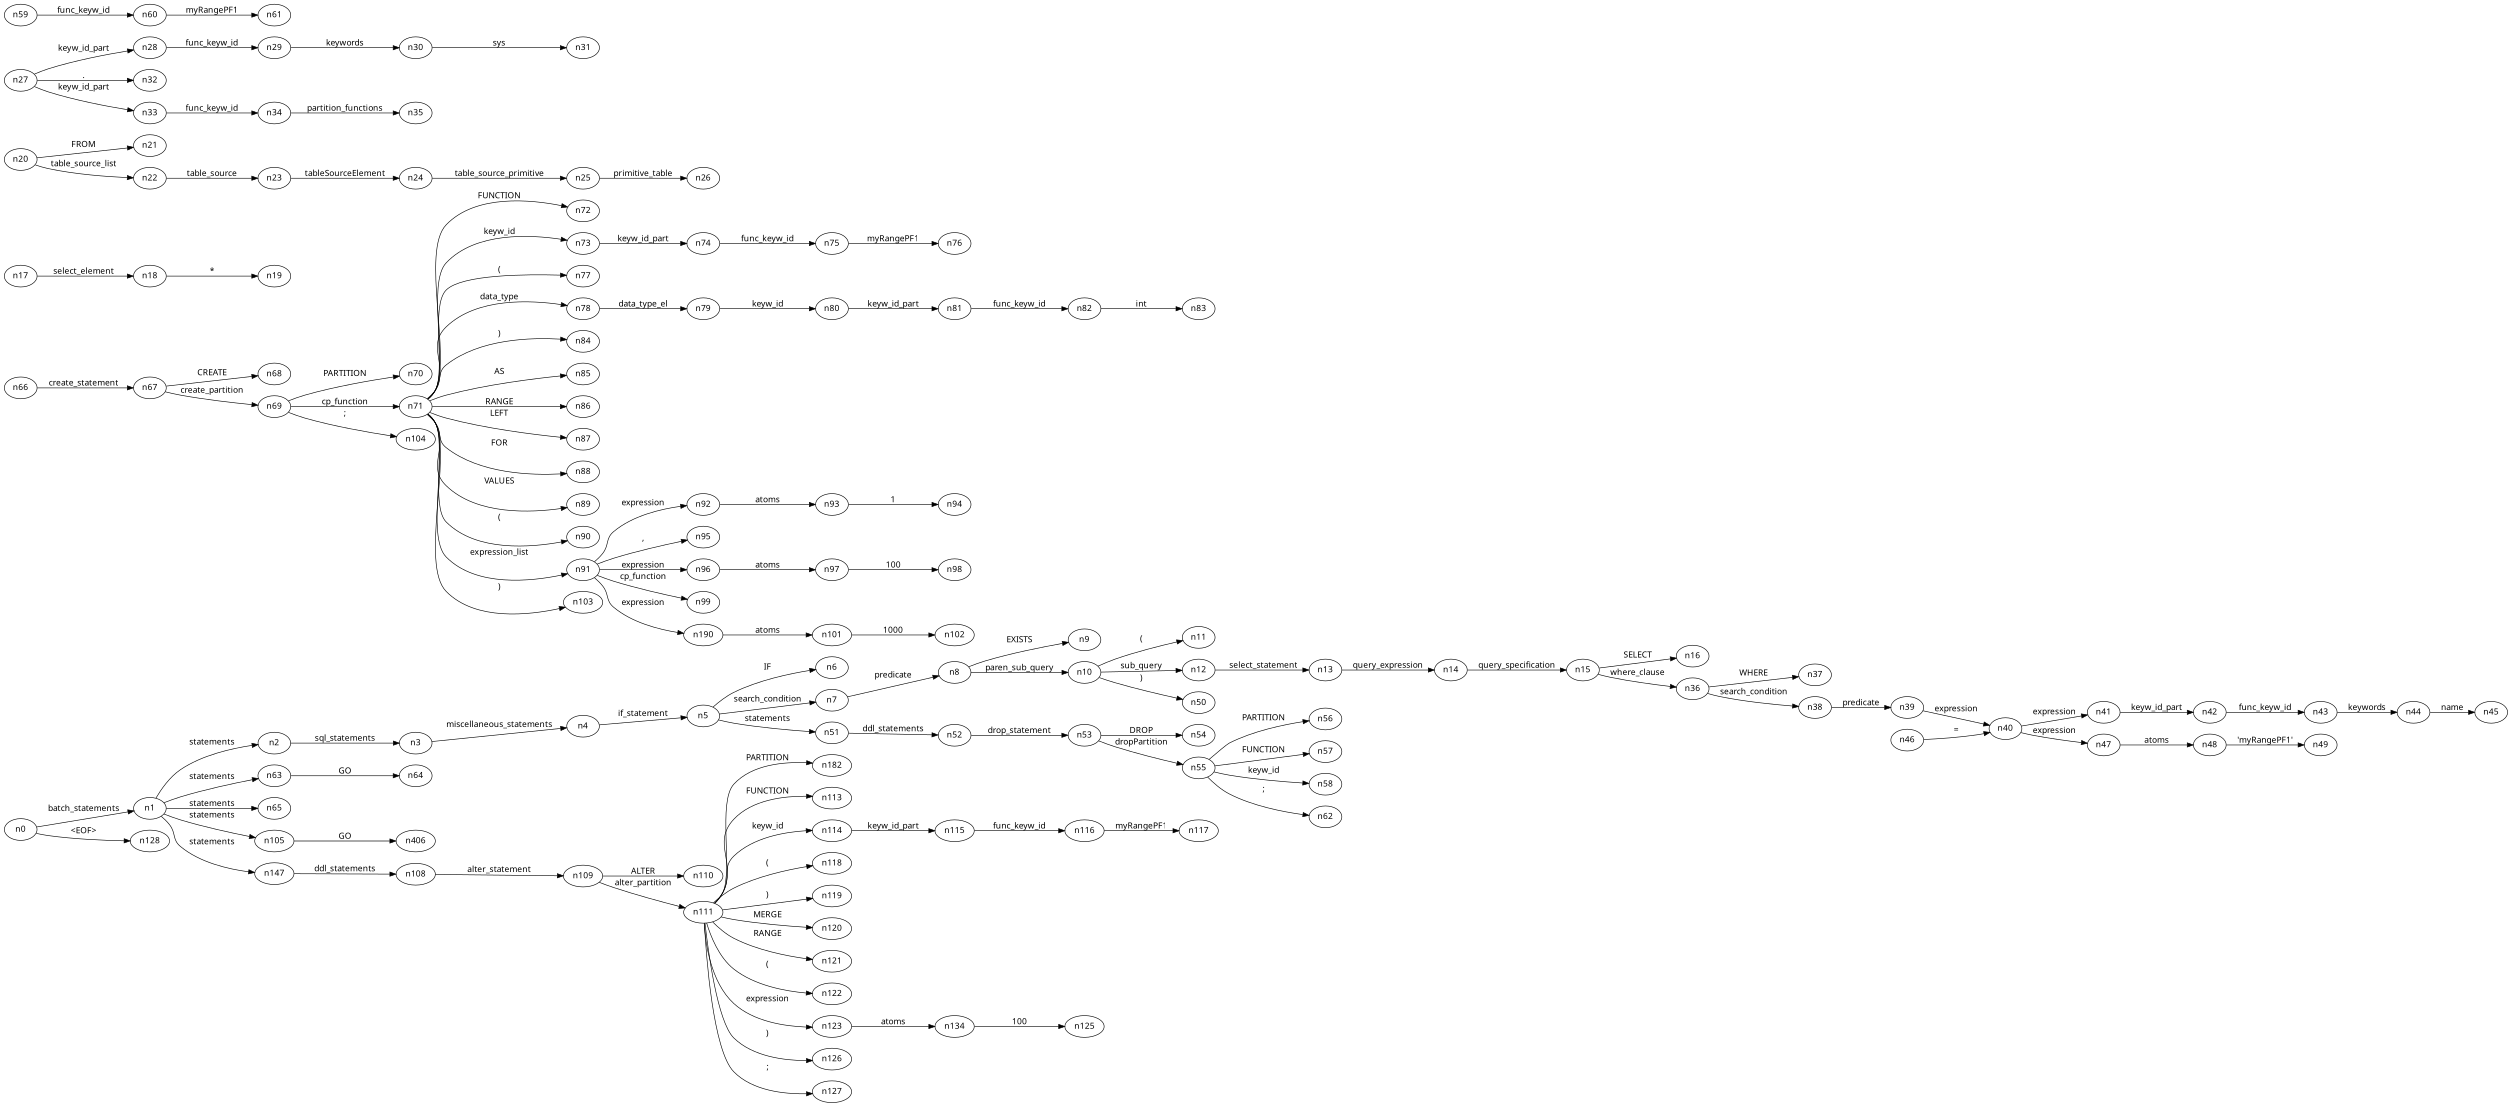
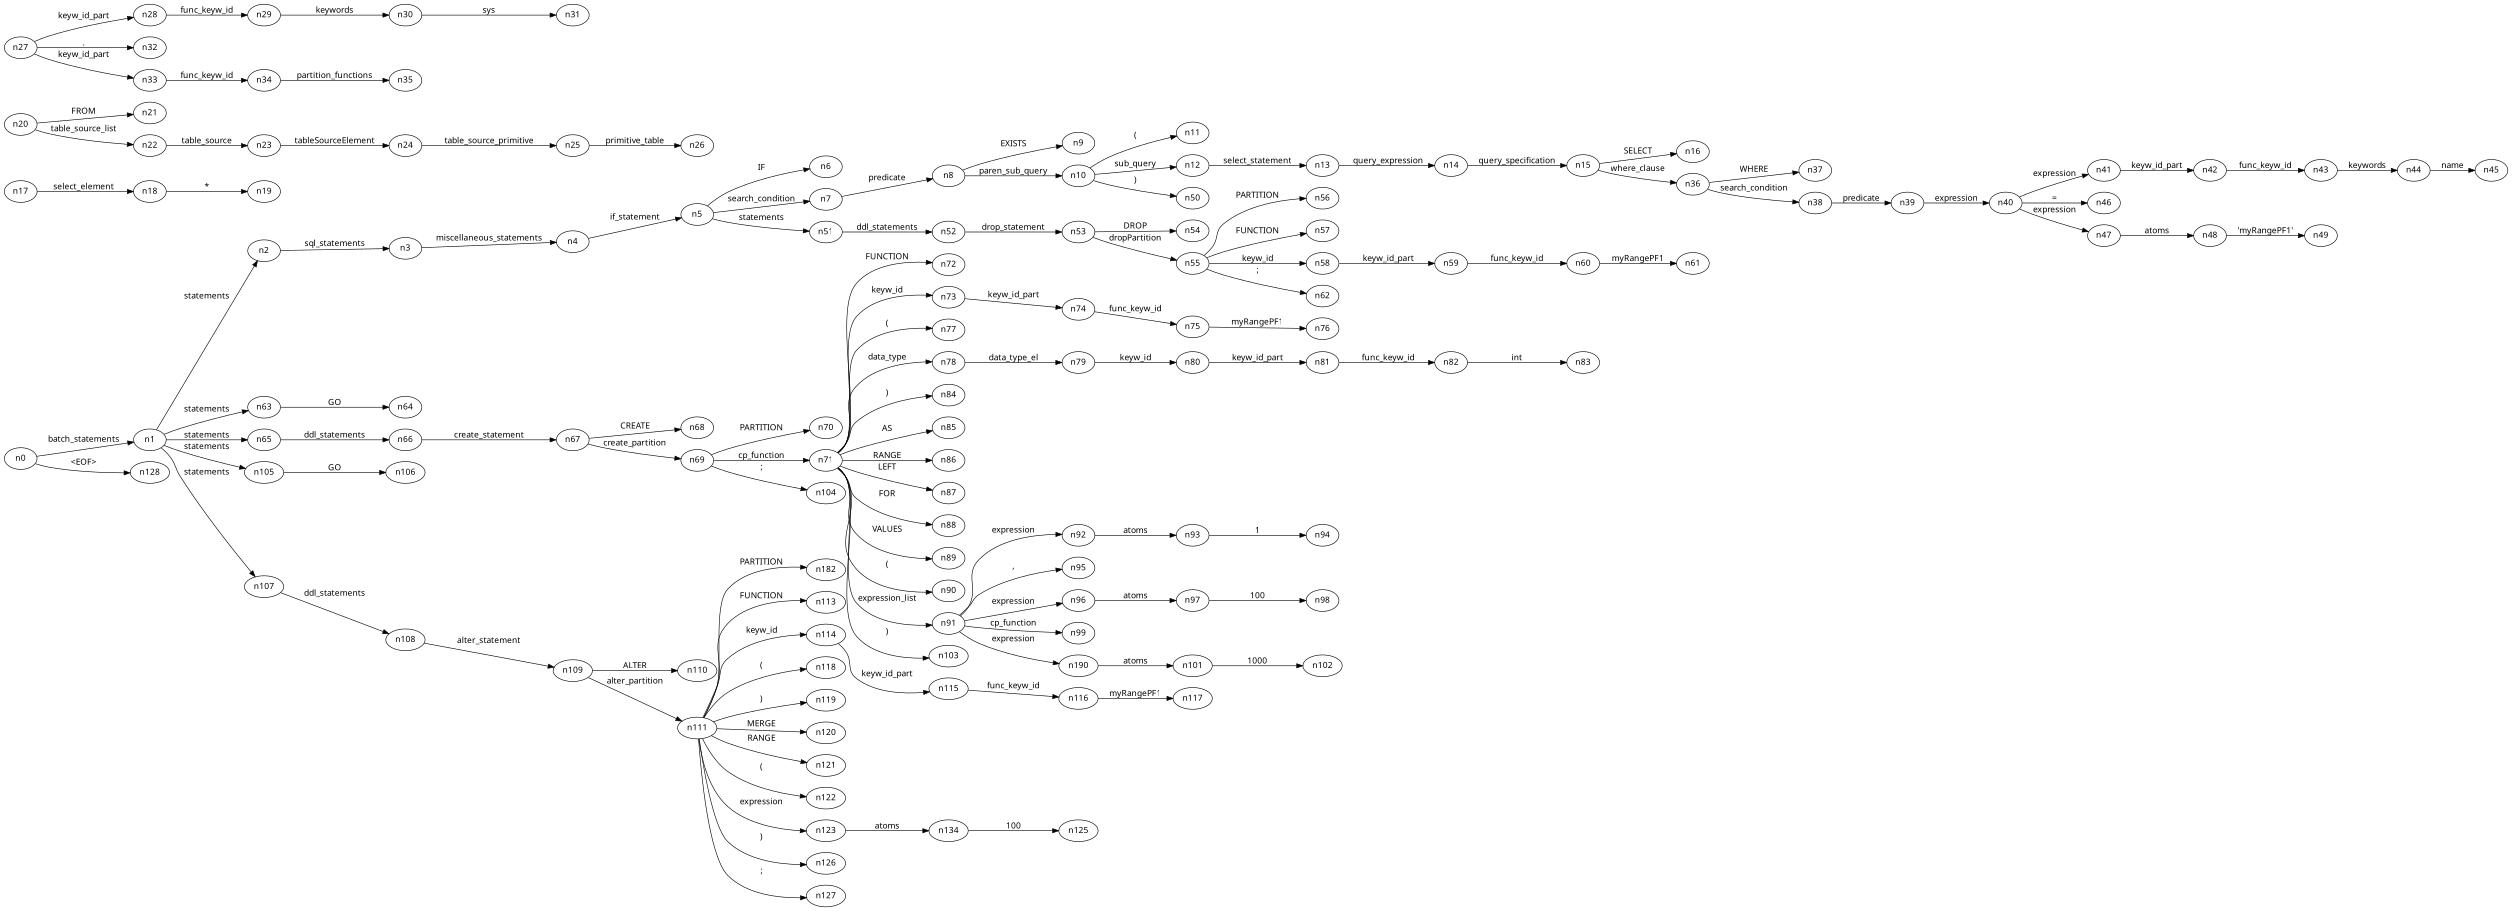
edge "n58" -> "n59": added, label "keyw_id_part"
edge "n65" -> "n66": added, label "ddl_statements"
edge "n46" -> "n40": reversed
node "n406": label "n406" -> "n106"
node "n147": label "n147" -> "n107"
